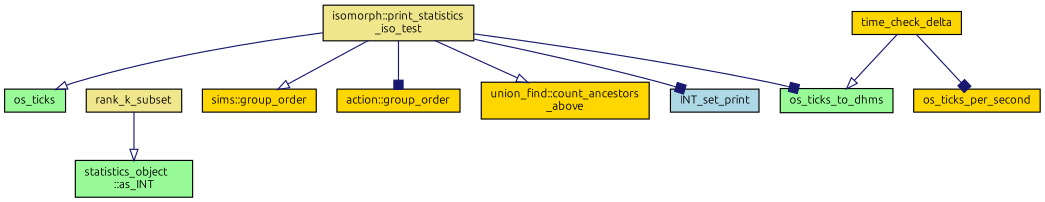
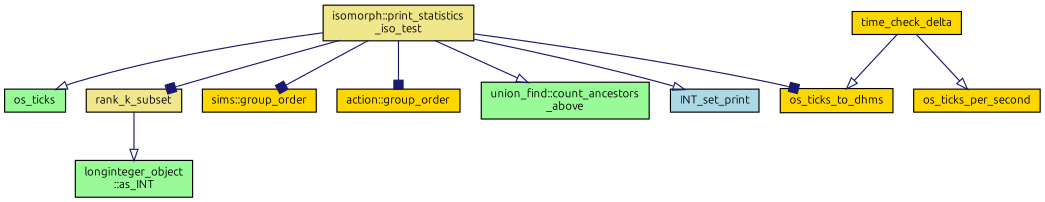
edge "time_check_delta" -> "os_ticks_per_second": arrowhead box -> onormal
edge "isomorph::print_statistics _iso_test" -> "INT_set_print": arrowhead box -> onormal
edge "isomorph::print_statistics _iso_test" -> "sims::group_order": arrowhead onormal -> box
edge "isomorph::print_statistics _iso_test" -> "rank_k_subset": added
node "union_find::count_ancestors _above": fillcolor gold -> palegreen
node "os_ticks_to_dhms": fillcolor palegreen -> gold
node "statistics_object ::as_INT": label "statistics_object ::as_INT" -> "longinteger_object ::as_INT"
